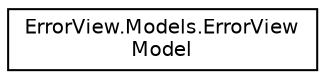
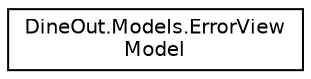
node "ErrorView.Models.ErrorView Model": label "ErrorView.Models.ErrorView Model" -> "DineOut.Models.ErrorView Model"
